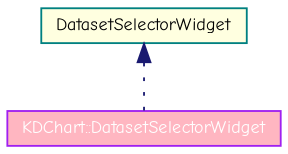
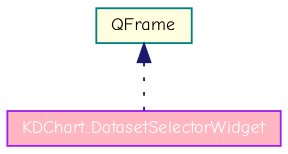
node "DatasetSelectorWidget": label "DatasetSelectorWidget" -> "QFrame"
